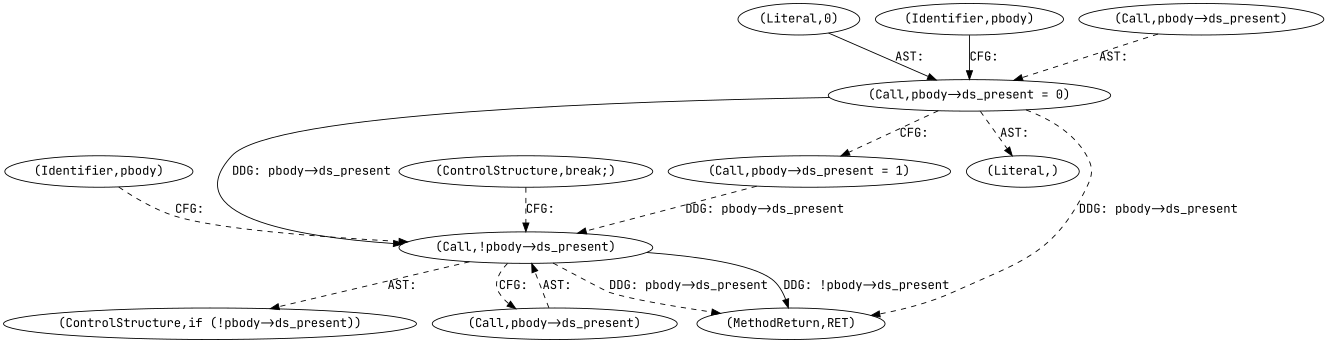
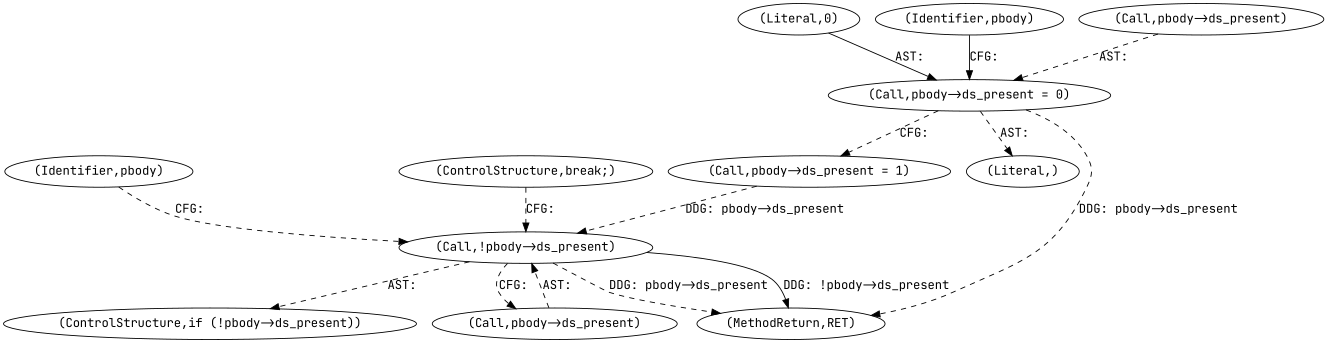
edge "(Call,pbody->ds_present = 0)" -> "(Call,!pbody->ds_present)": removed, label "DDG: pbody->ds_present"
